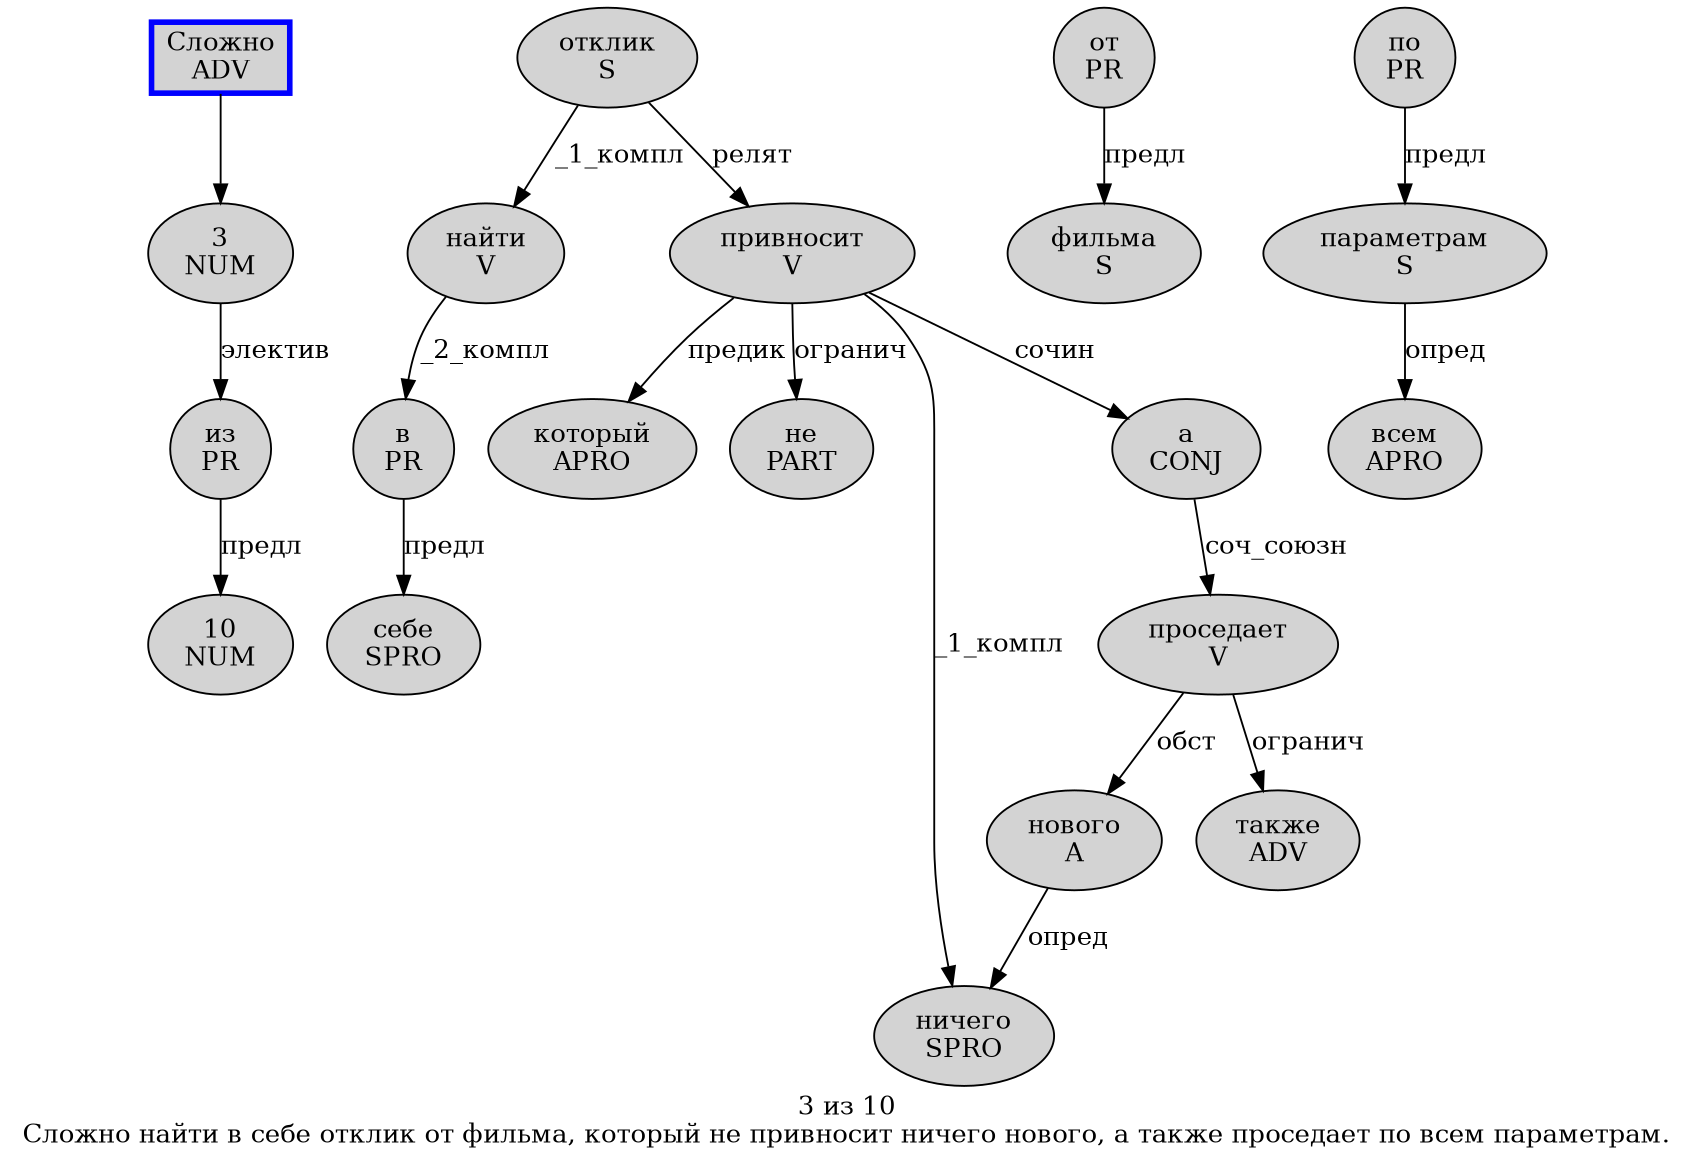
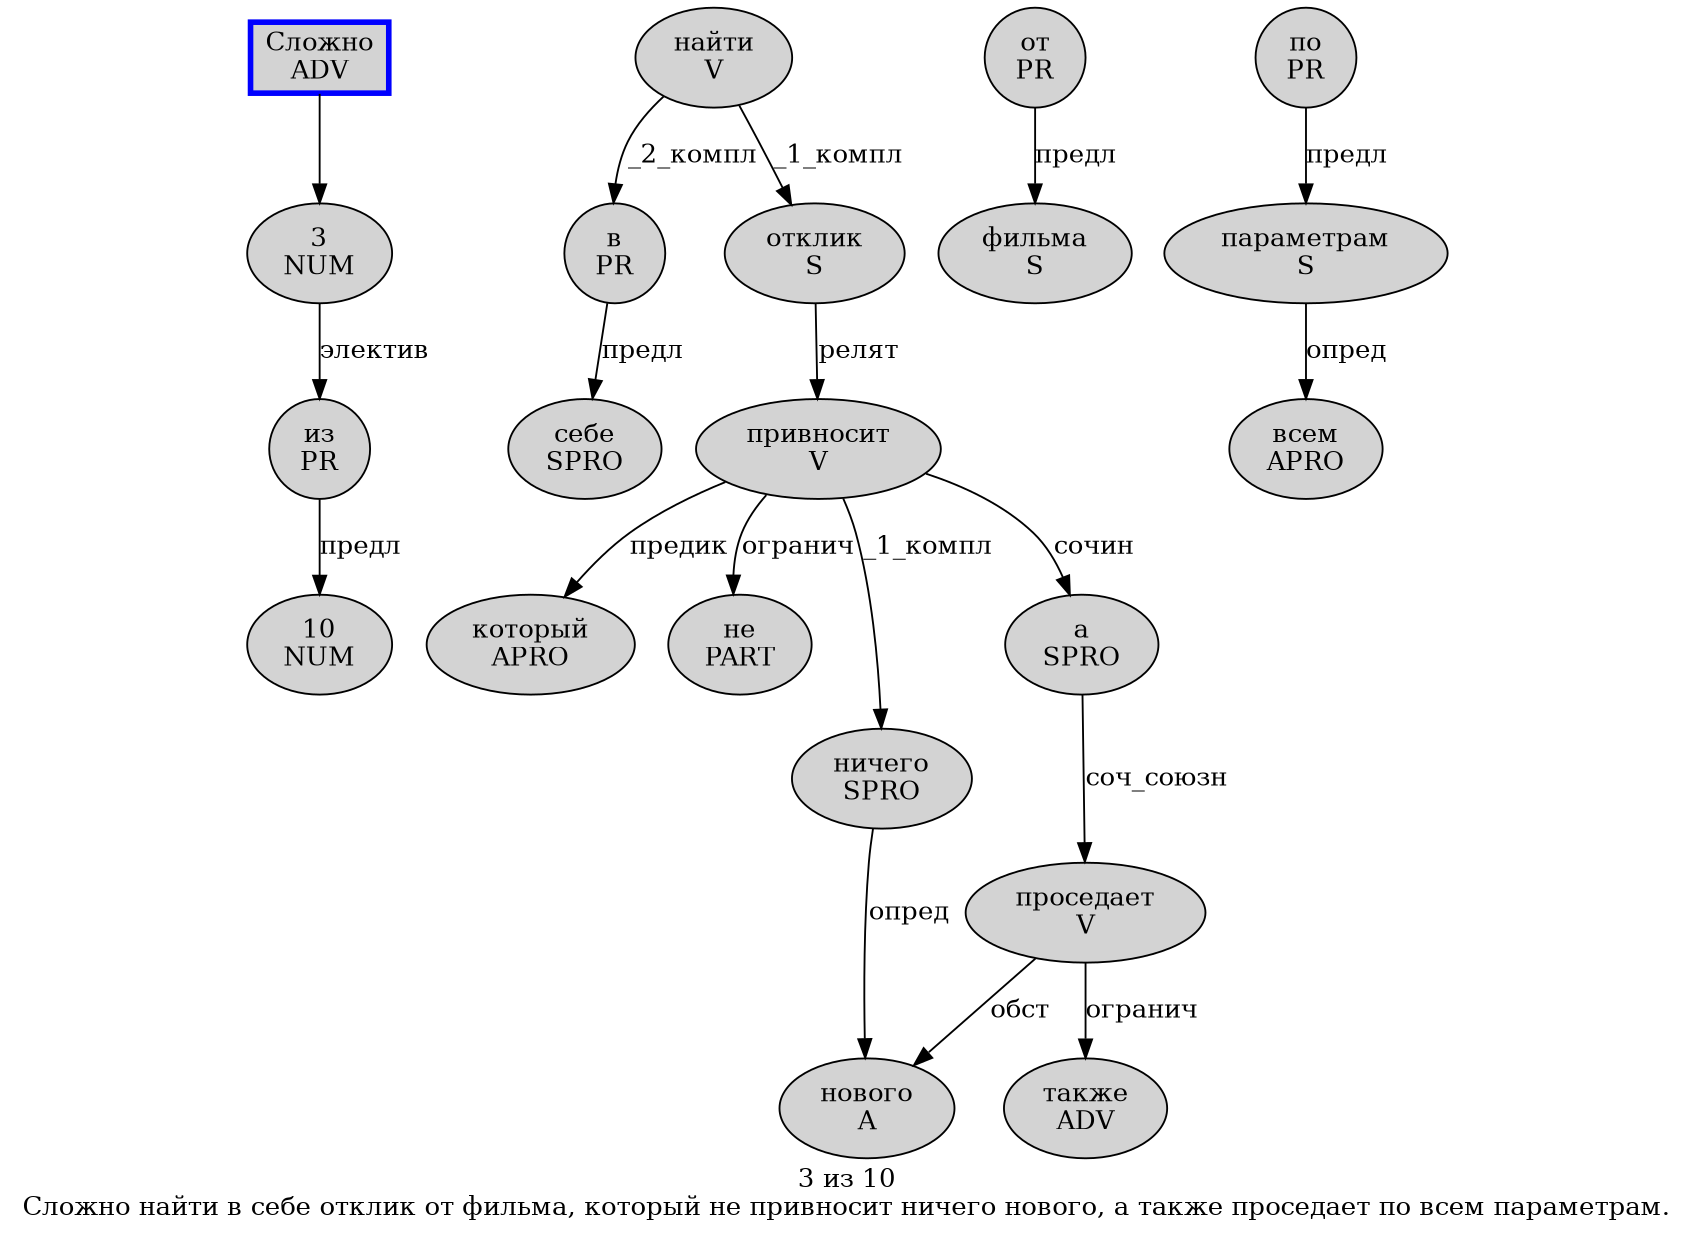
edge "отклик S" -> "найти V": reversed
node "а CONJ": label "а CONJ" -> "а SPRO"
edge "нового A" -> "ничего SPRO": reversed
